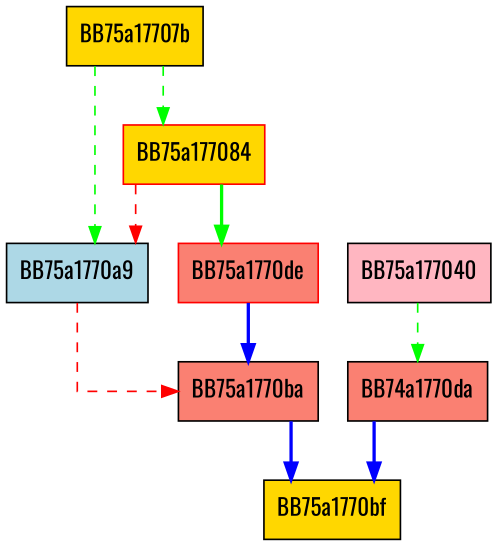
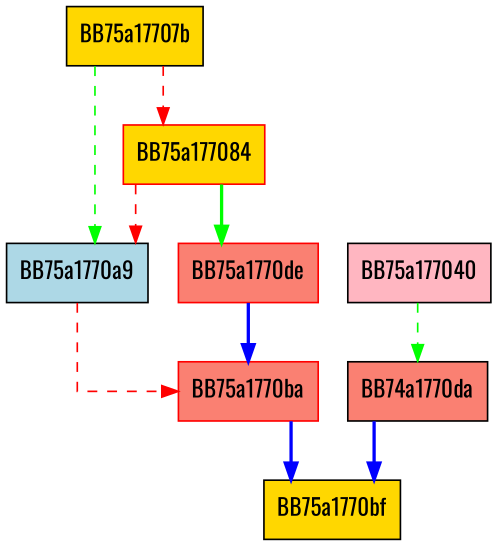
edge "BB75a17707b" -> "BB75a177084": color green -> red
node "BB75a1770ba": color black -> red
